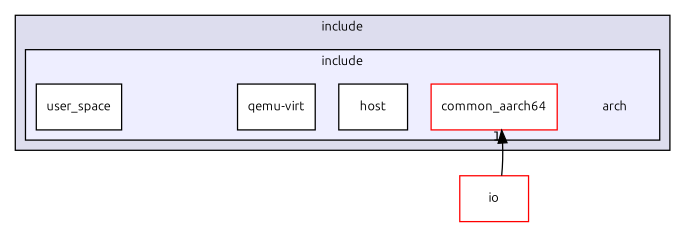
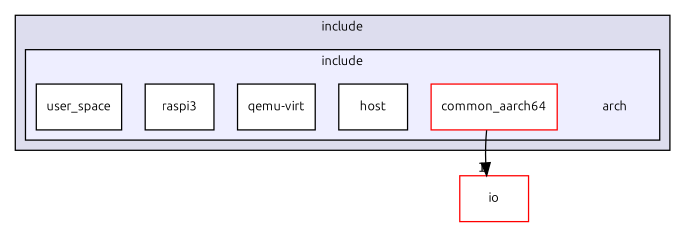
node "raspi3": added
edge "io" -> "common_aarch64": reversed
